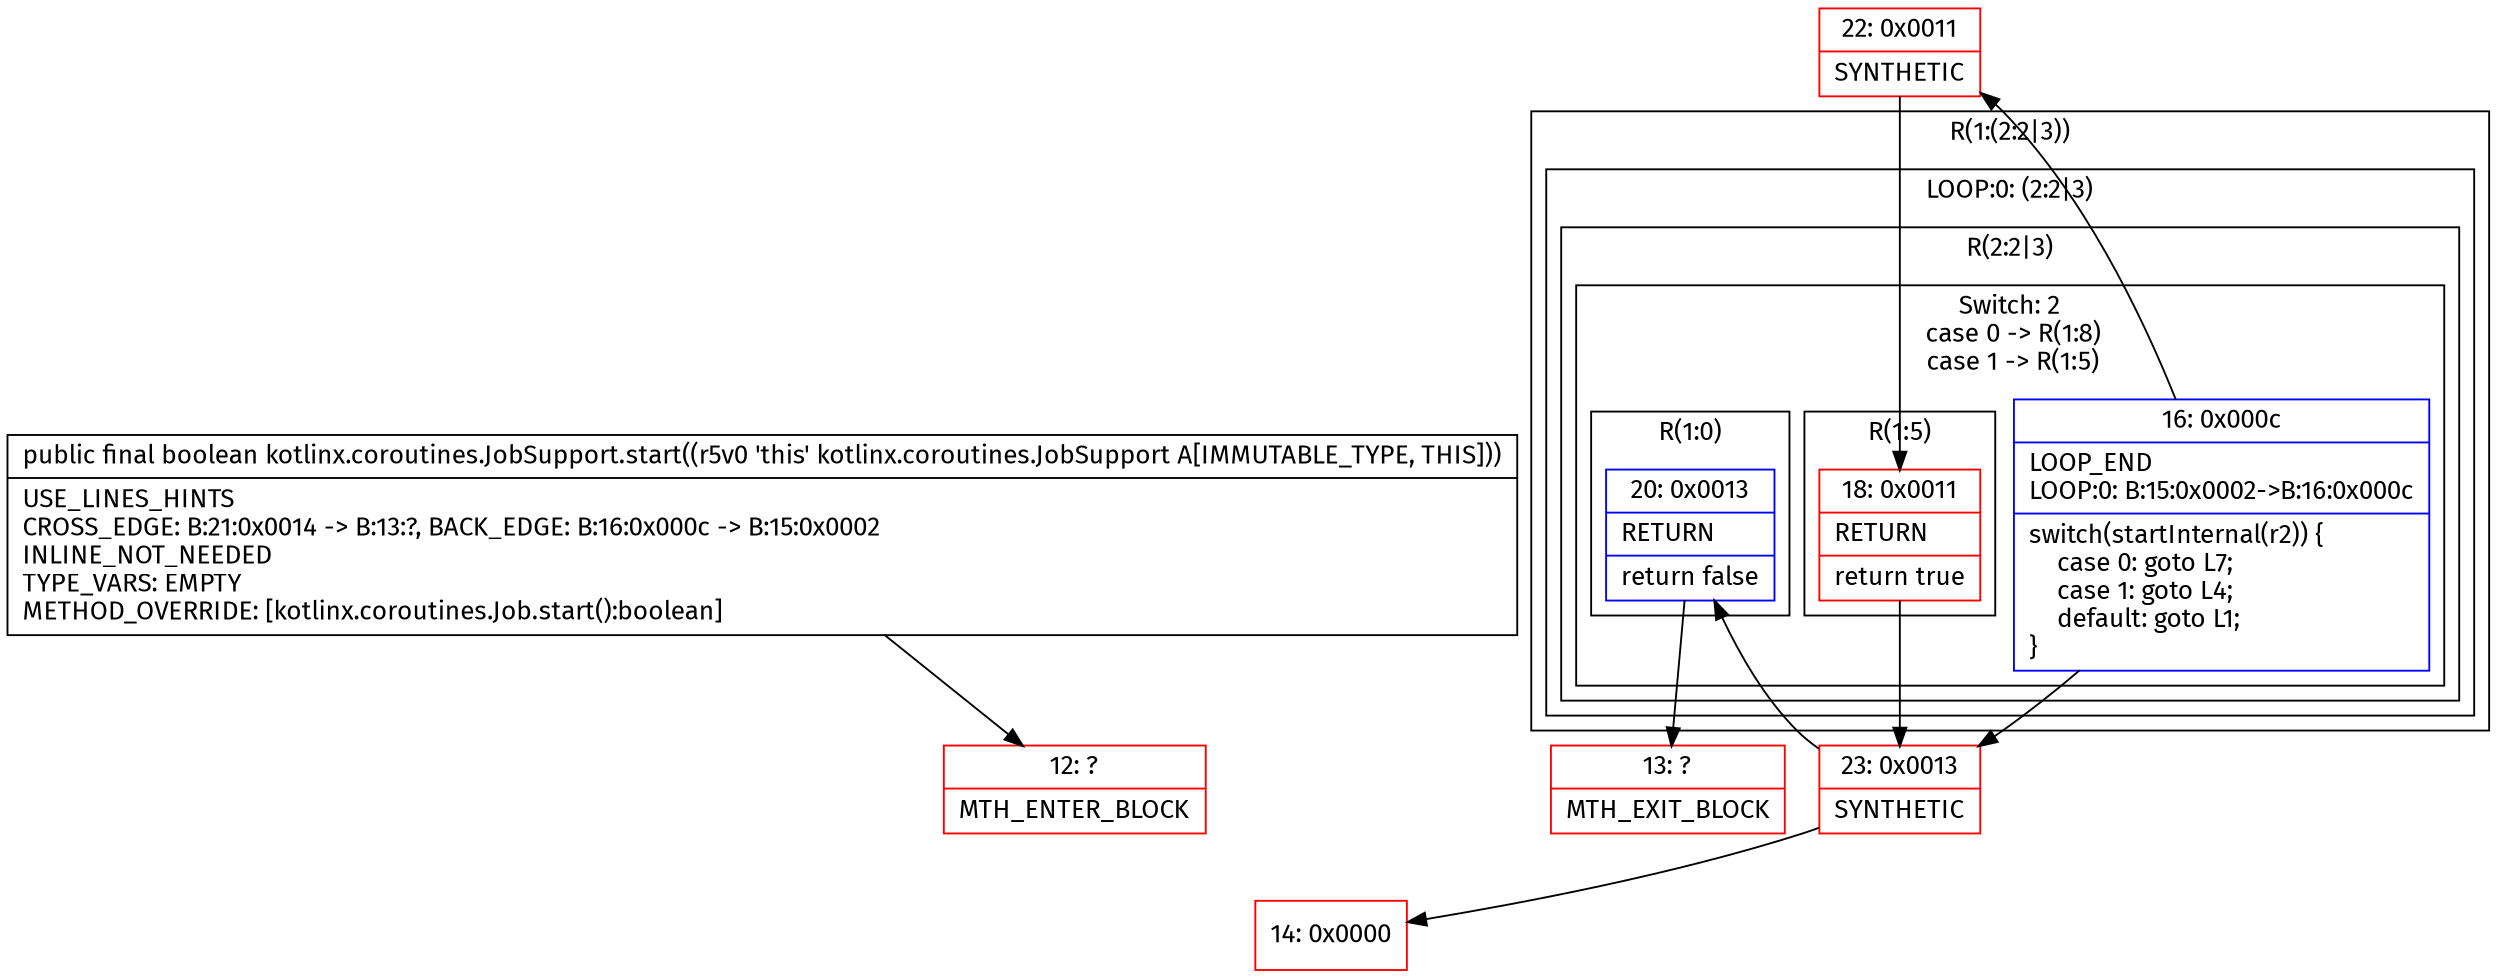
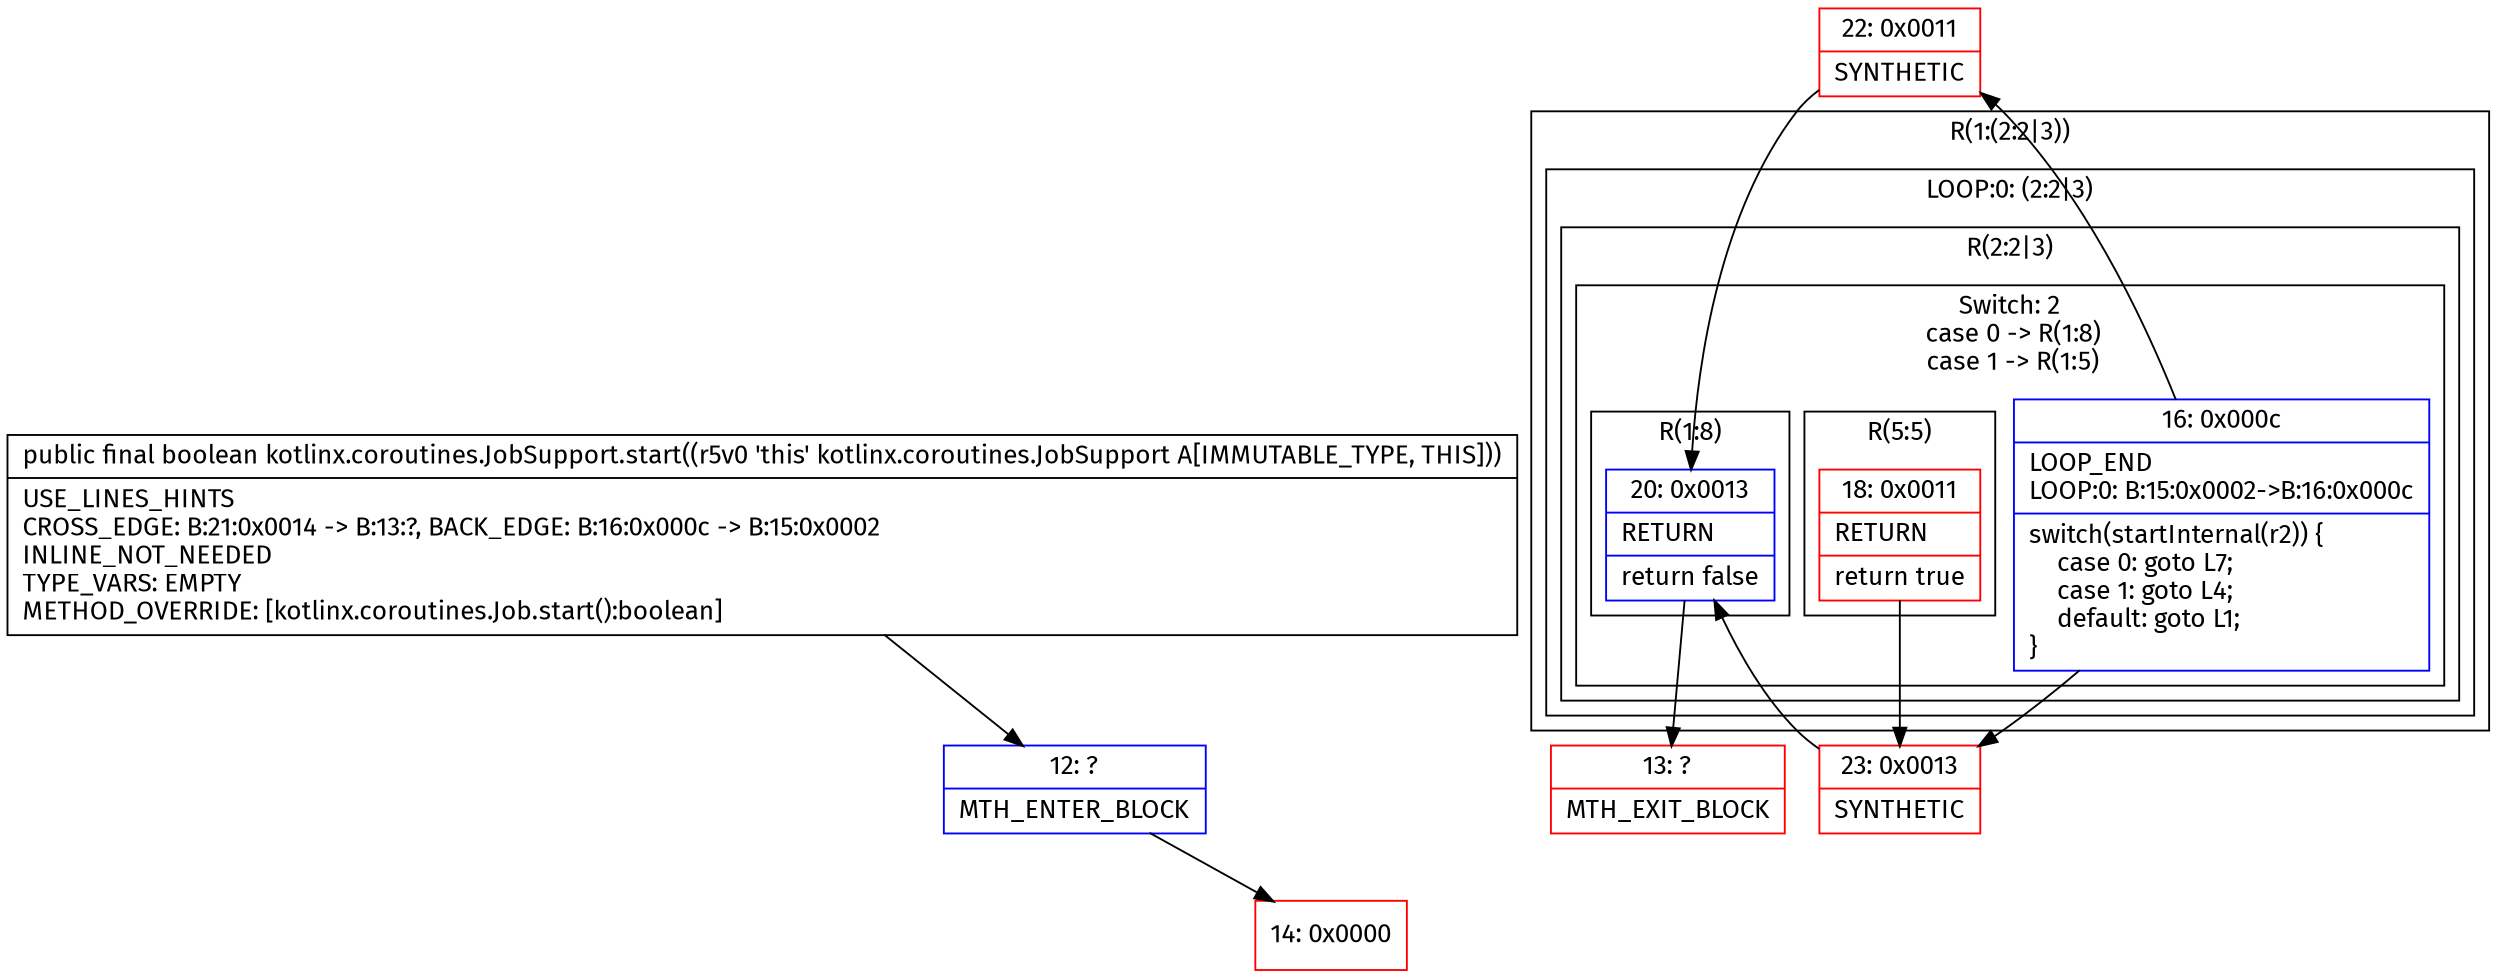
edge "22: 0x0011" -> "18: 0x0011": now "22: 0x0011" -> "20: 0x0013"
cluster "R(1:0)": label "R(1:0)" -> "R(1:8)"
cluster "R(1:5)": label "R(1:5)" -> "R(5:5)"
node "12: ?": color red -> blue
edge "23: 0x0013" -> "14: 0x0000": now "12: ?" -> "14: 0x0000"
